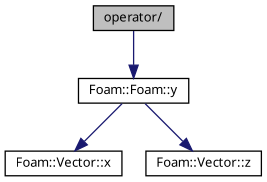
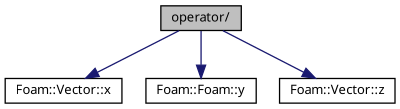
edge "Foam::Foam::y" -> "Foam::Vector::x": now "operator/" -> "Foam::Vector::x"
edge "Foam::Foam::y" -> "Foam::Vector::z": now "operator/" -> "Foam::Vector::z"
